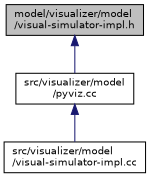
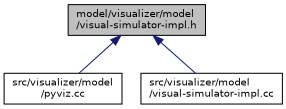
edge "src/visualizer/model /visual-simulator-impl.cc" -> "src/visualizer/model /pyviz.cc": now "src/visualizer/model /visual-simulator-impl.cc" -> "model/visualizer/model /visual-simulator-impl.h"
